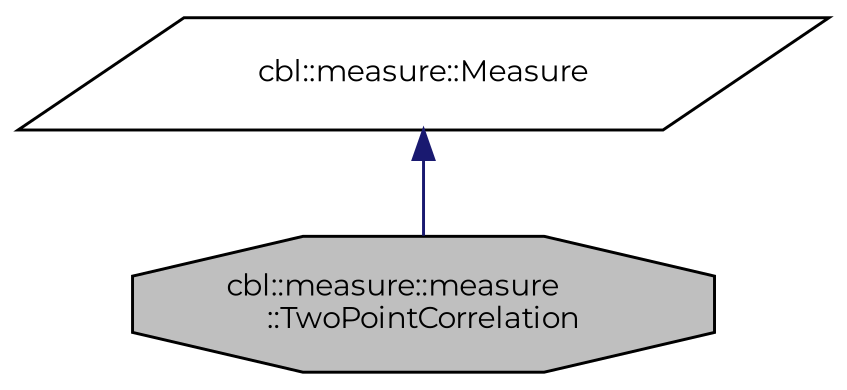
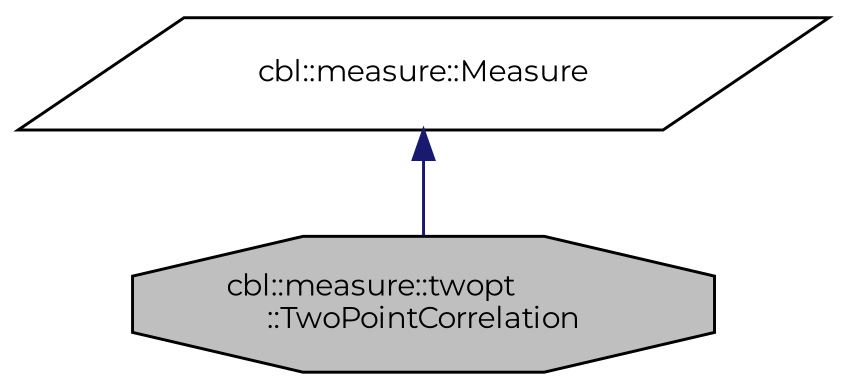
node "cbl::measure::measure ::TwoPointCorrelation": label "cbl::measure::measure ::TwoPointCorrelation" -> "cbl::measure::twopt ::TwoPointCorrelation"
